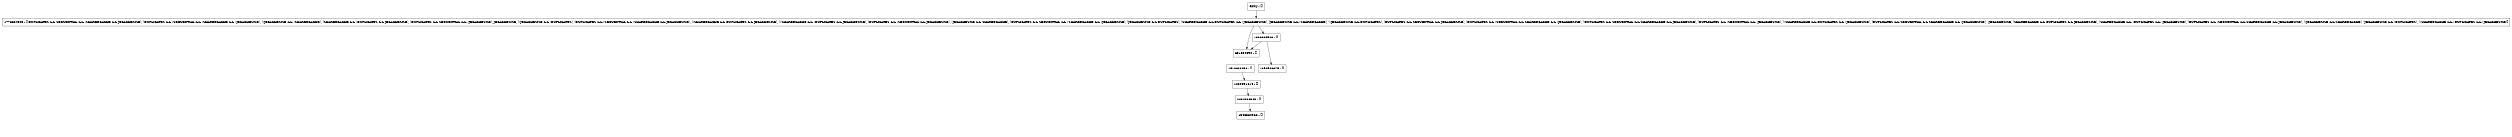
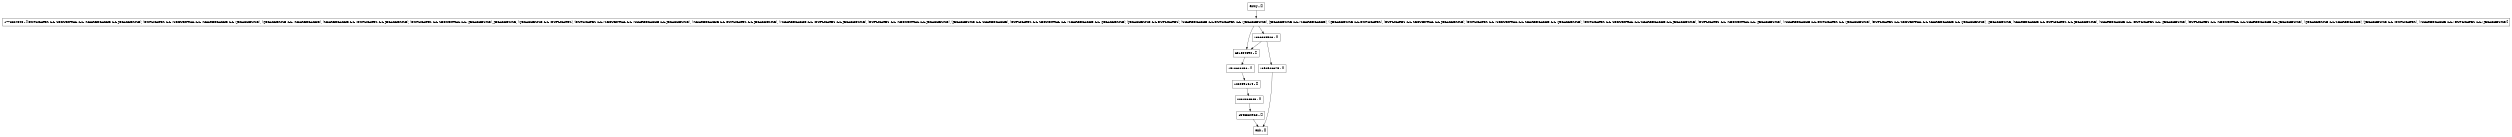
edge "631504890 - []" -> "1918623256 - []": added
node "exit - []": added
